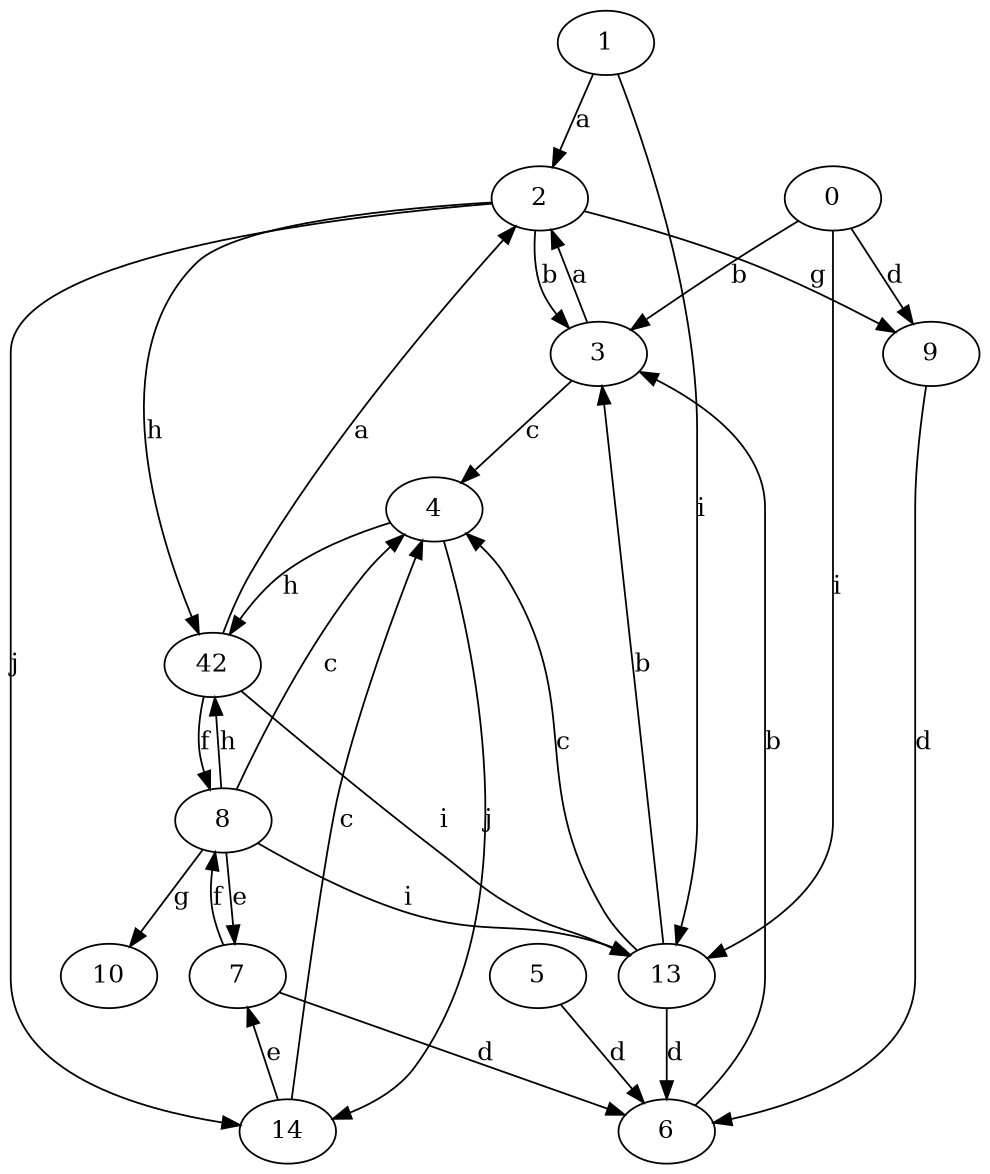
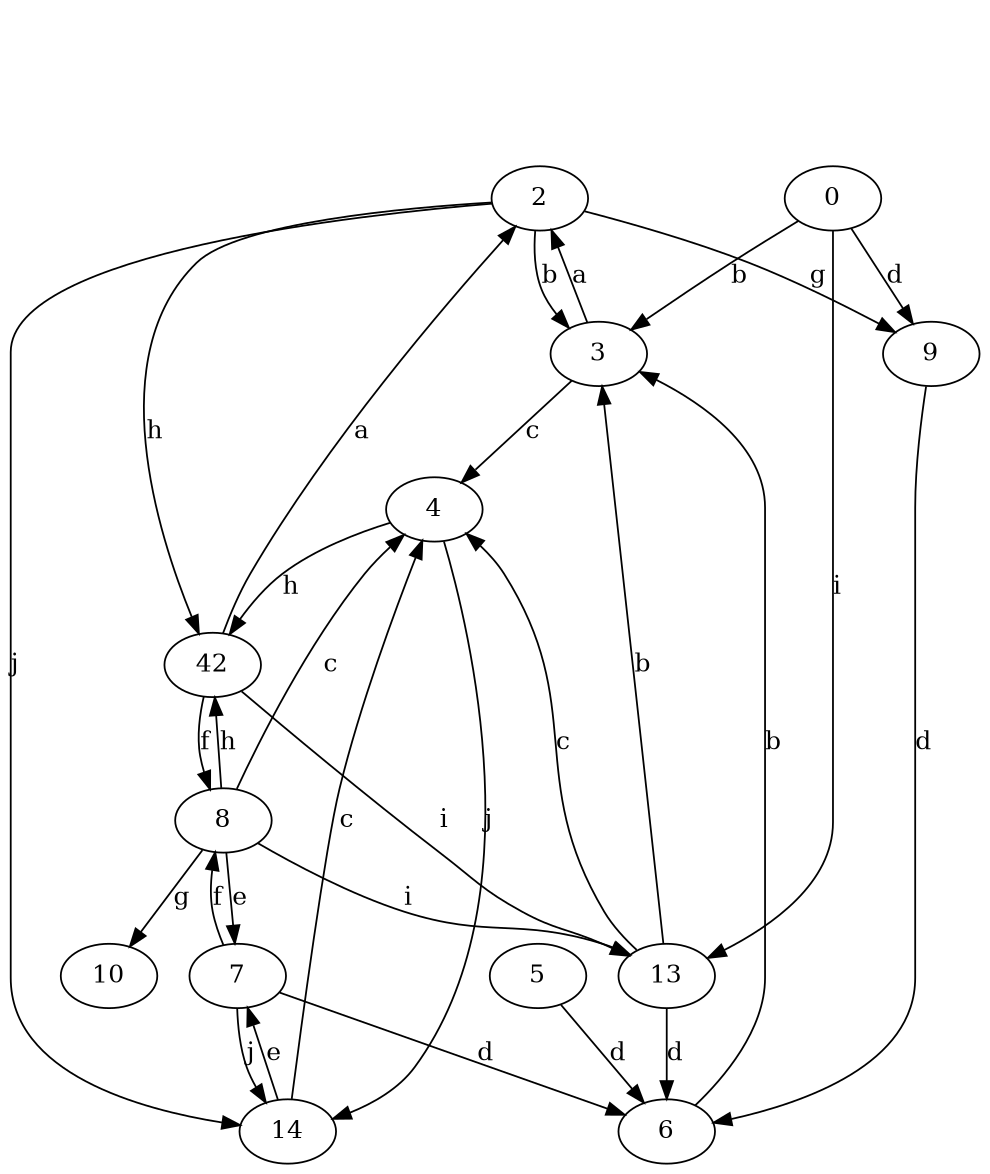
node "1": removed
edge "7" -> "14": added, label "j"
